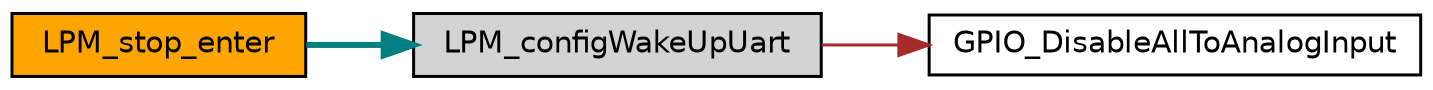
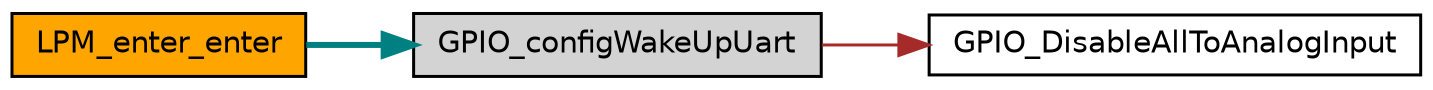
node "LPM_stop_enter": label "LPM_stop_enter" -> "LPM_enter_enter"
node "LPM_configWakeUpUart": label "LPM_configWakeUpUart" -> "GPIO_configWakeUpUart"
